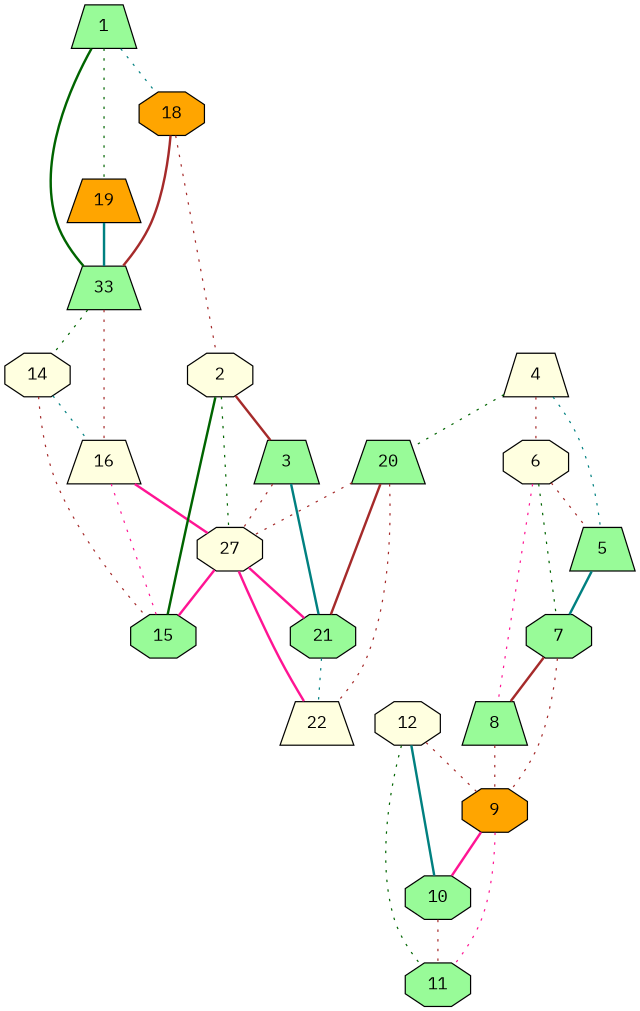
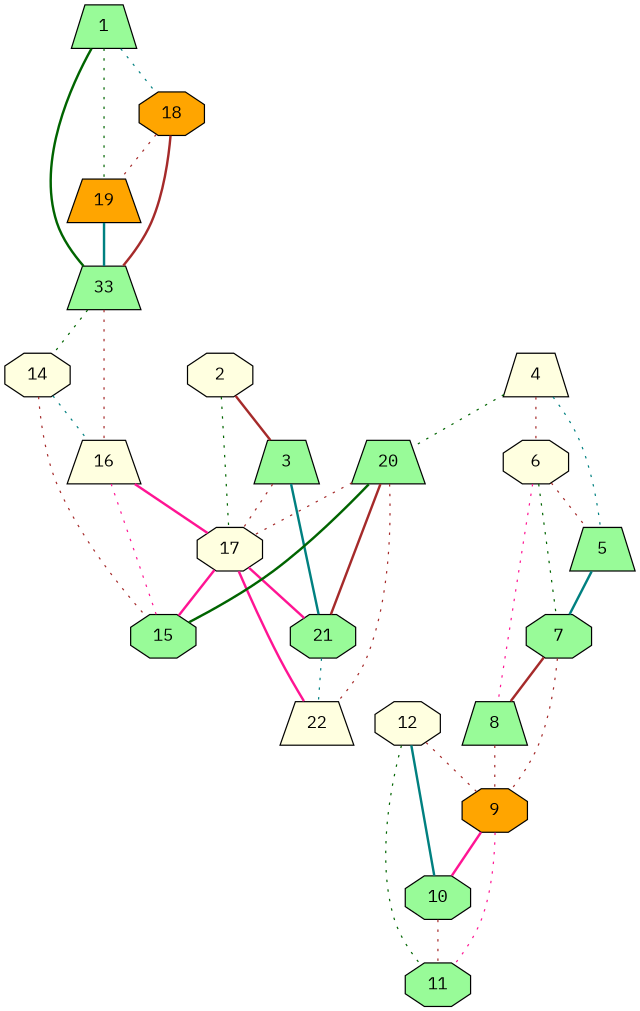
edge "18" -- "2": now "18" -- "19"
edge "2" -- "15": now "20" -- "15"
node "27": label "27" -> "17"
